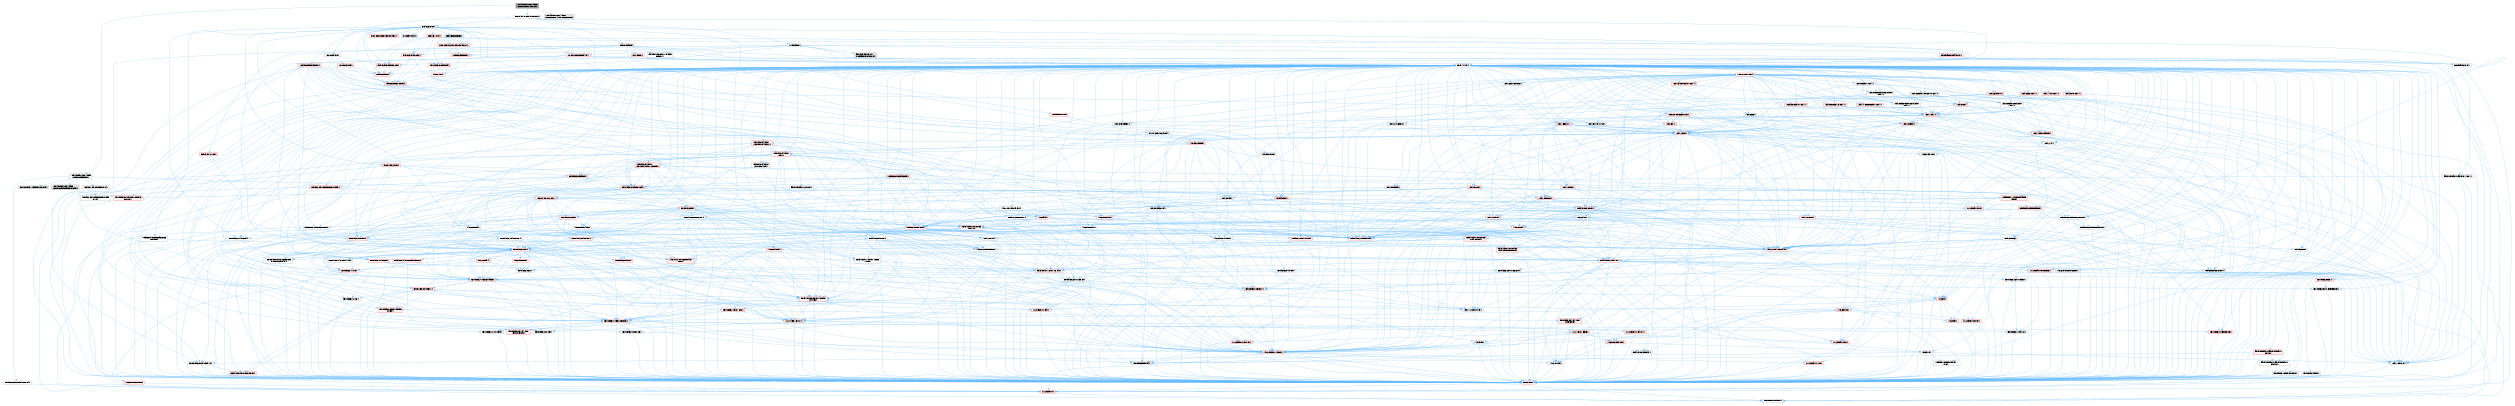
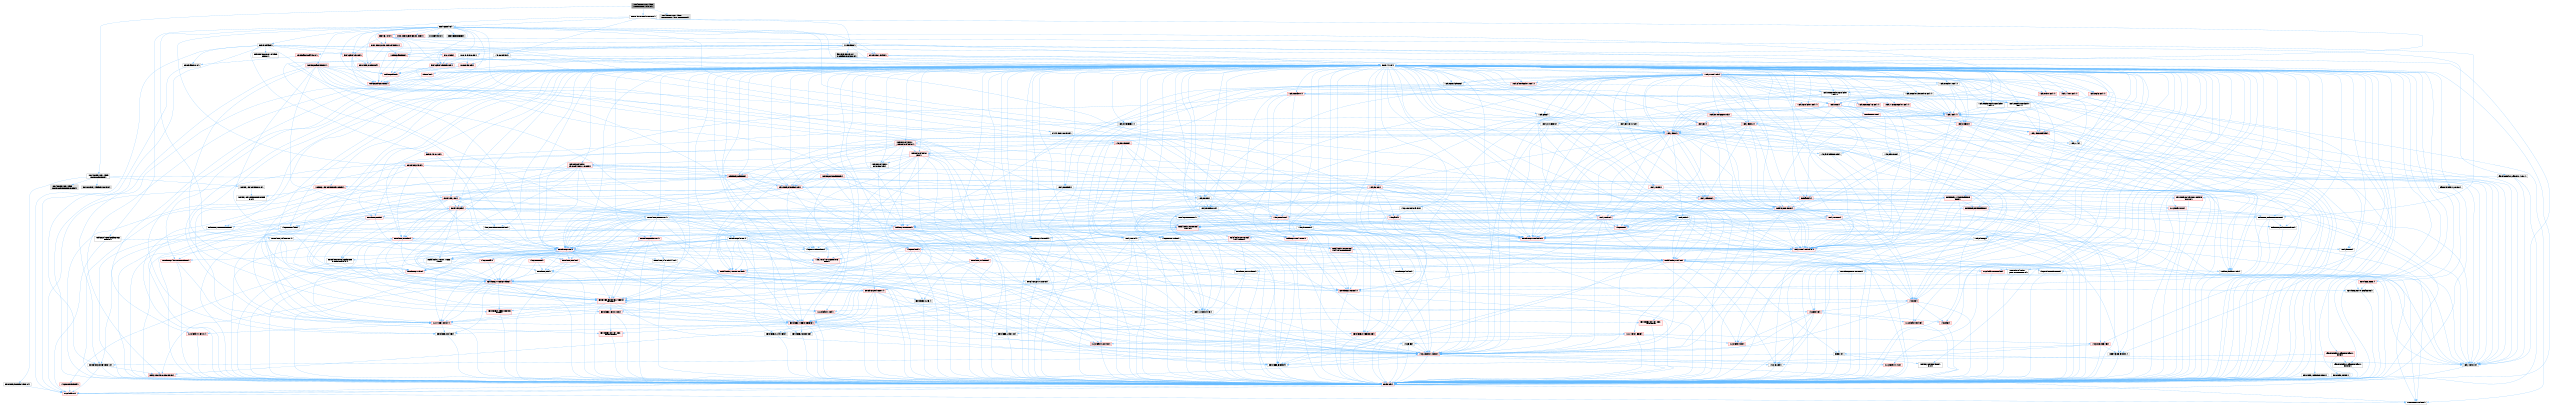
node "InputKeyEventArgs.h": added
node "DynamicRenderScaling.h": label "DynamicRenderScaling.h" -> "PointerIsConvertible.h"
node "Misc/ByteSwap.h": label "Misc/ByteSwap.h" -> "Misc/EngineBaseTypes.h"
node "MemoryLayout/Map.h": label "MemoryLayout/Map.h" -> "Containers/Map.h"
node "Algo/Reverse.h": label "Algo/Reverse.h" -> "Algo/IsContiguousContainer.h"
node "UObject/ObjectVersion.h": label "UObject/ObjectVersion.h" -> "UObject/PlatformMath.h"
node "Internationalization /TextNamespaceFwd.h": added
edge "Serialization/Structured ArchiveSlots.h" -> "Math/NumericLimits.h": now "Serialization/Structured ArchiveSlots.h" -> "Templates/IsEnumClass.h"
